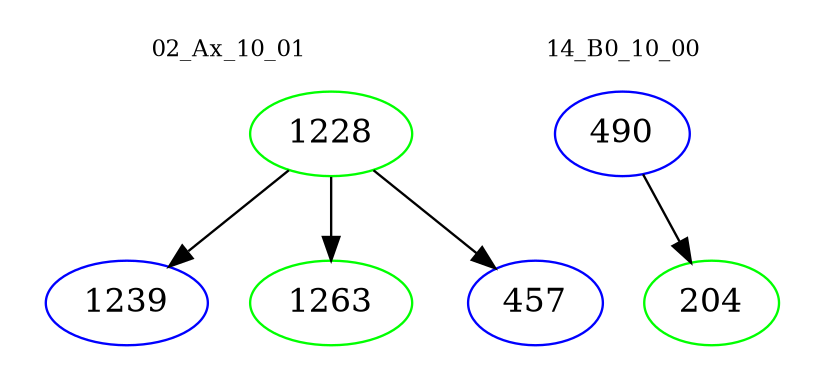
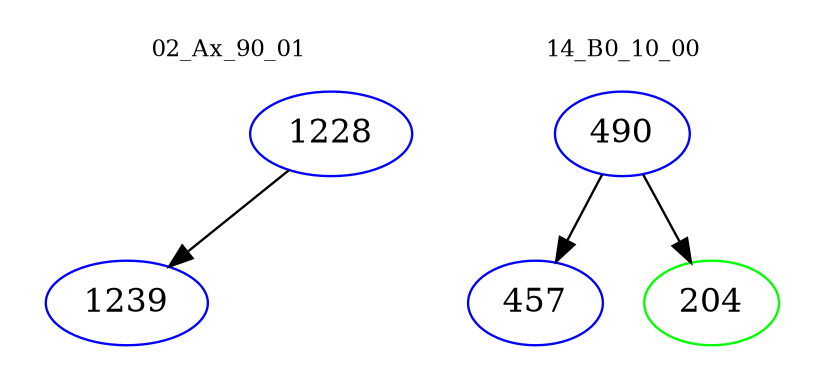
cluster "02_Ax_10_01": label "02_Ax_10_01" -> "02_Ax_90_01"
node "1228": color green -> blue
edge "1228" -> "457": now "490" -> "457"
node "1263": removed
